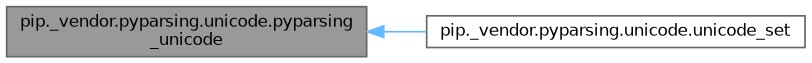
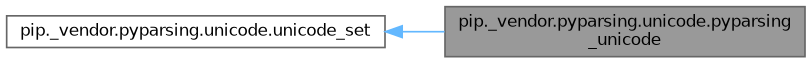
edge "pip._vendor.pyparsing.unicode.unicode_set" -> "pip._vendor.pyparsing.unicode.pyparsing _unicode": reversed
